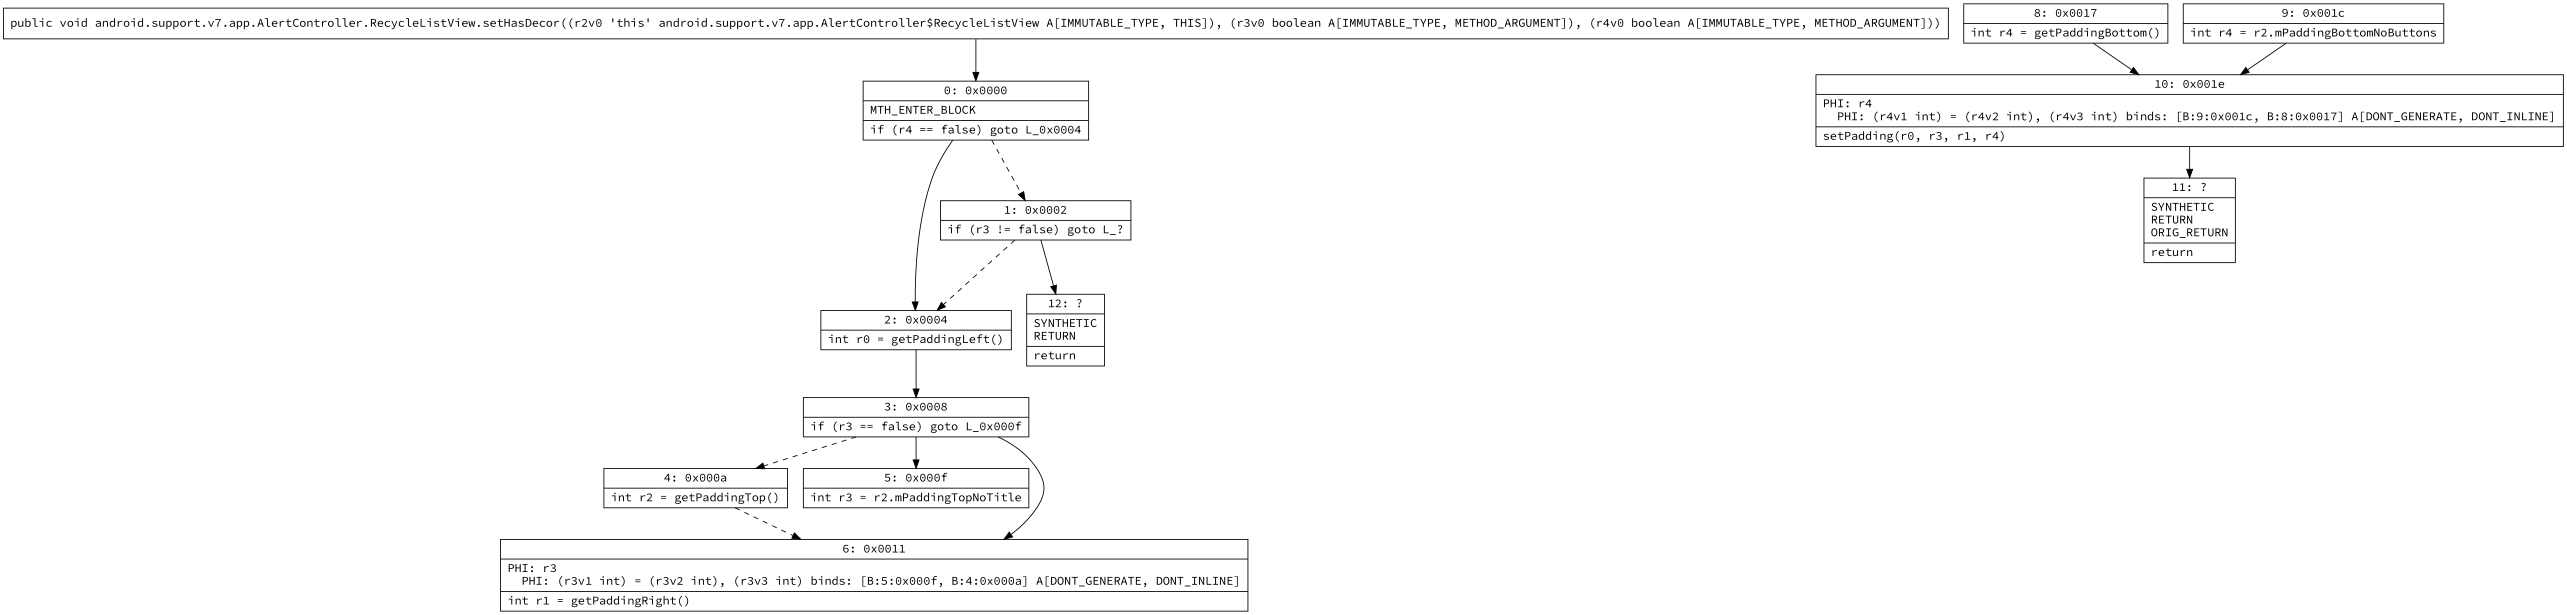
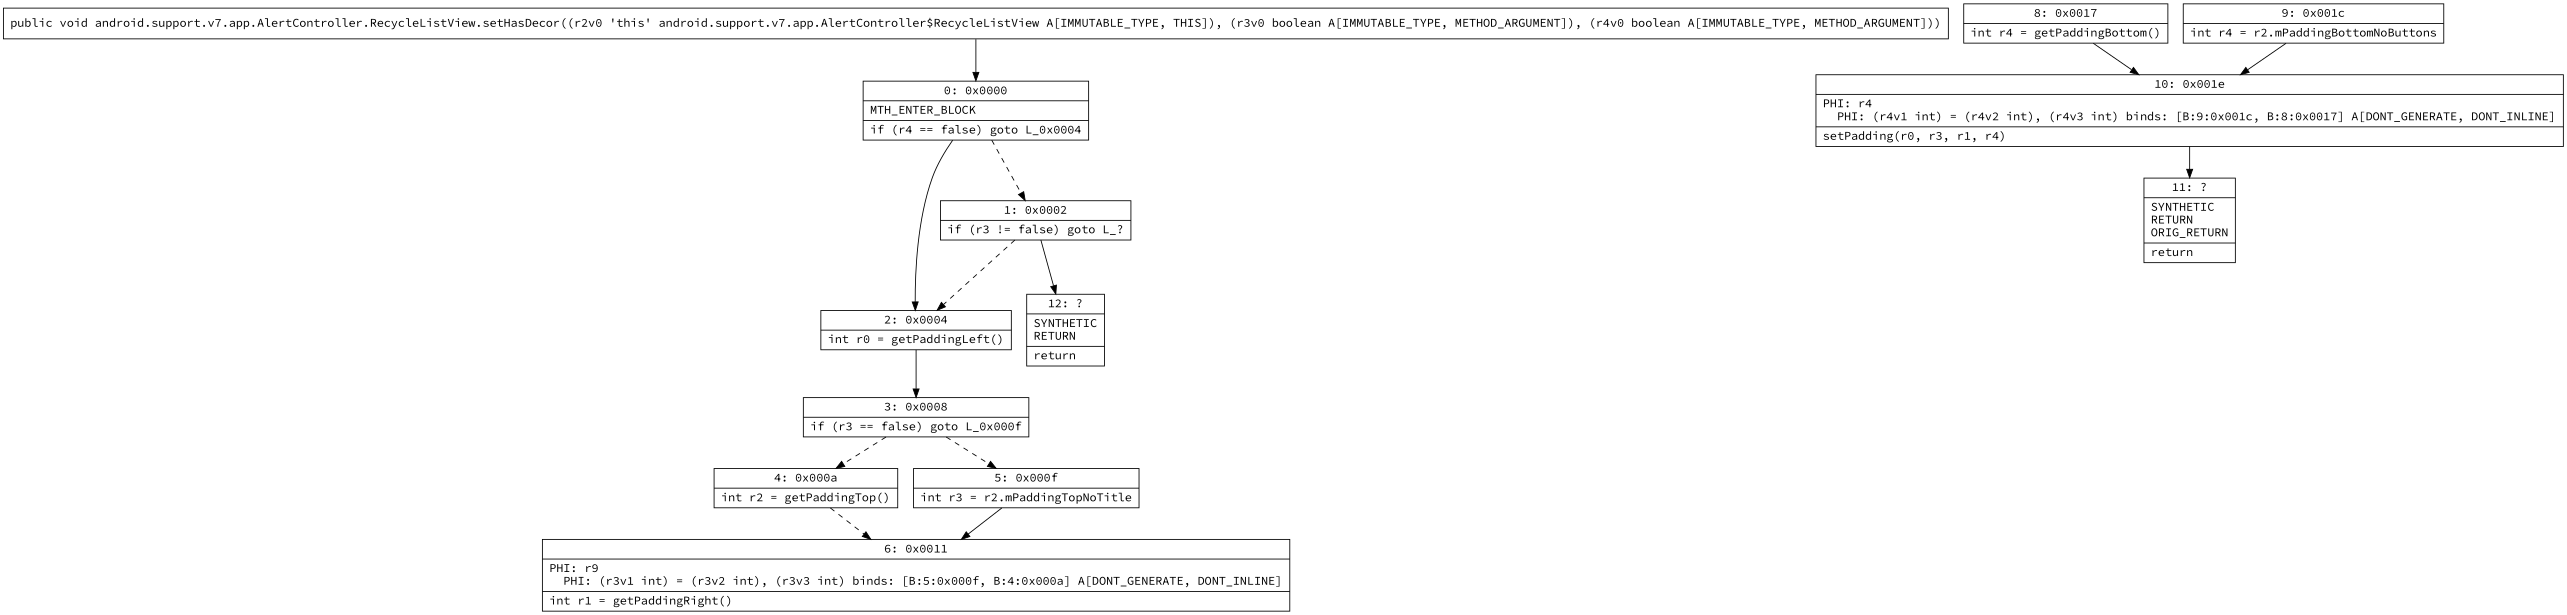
edge "3: 0x0008" -> "5: 0x000f": style solid -> dashed
edge "3: 0x0008" -> "6: 0x0011": now "5: 0x000f" -> "6: 0x0011"
node "6: 0x0011": text "PHI: r3" -> "PHI: r9"
